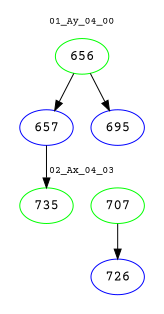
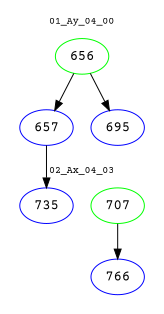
node "735": color green -> blue
node "726": label "726" -> "766"
